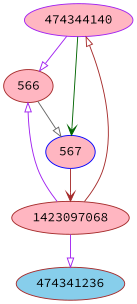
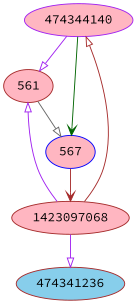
node "566": label "566" -> "561"
